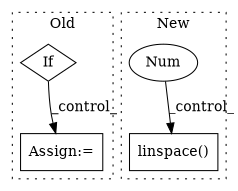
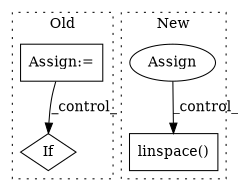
node "Num": label "Num" -> "Assign"
edge "If" -> "Assign:=": reversed
